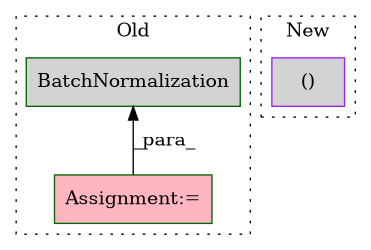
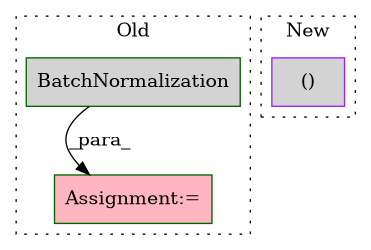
edge "Assignment:=" -> "BatchNormalization": reversed
